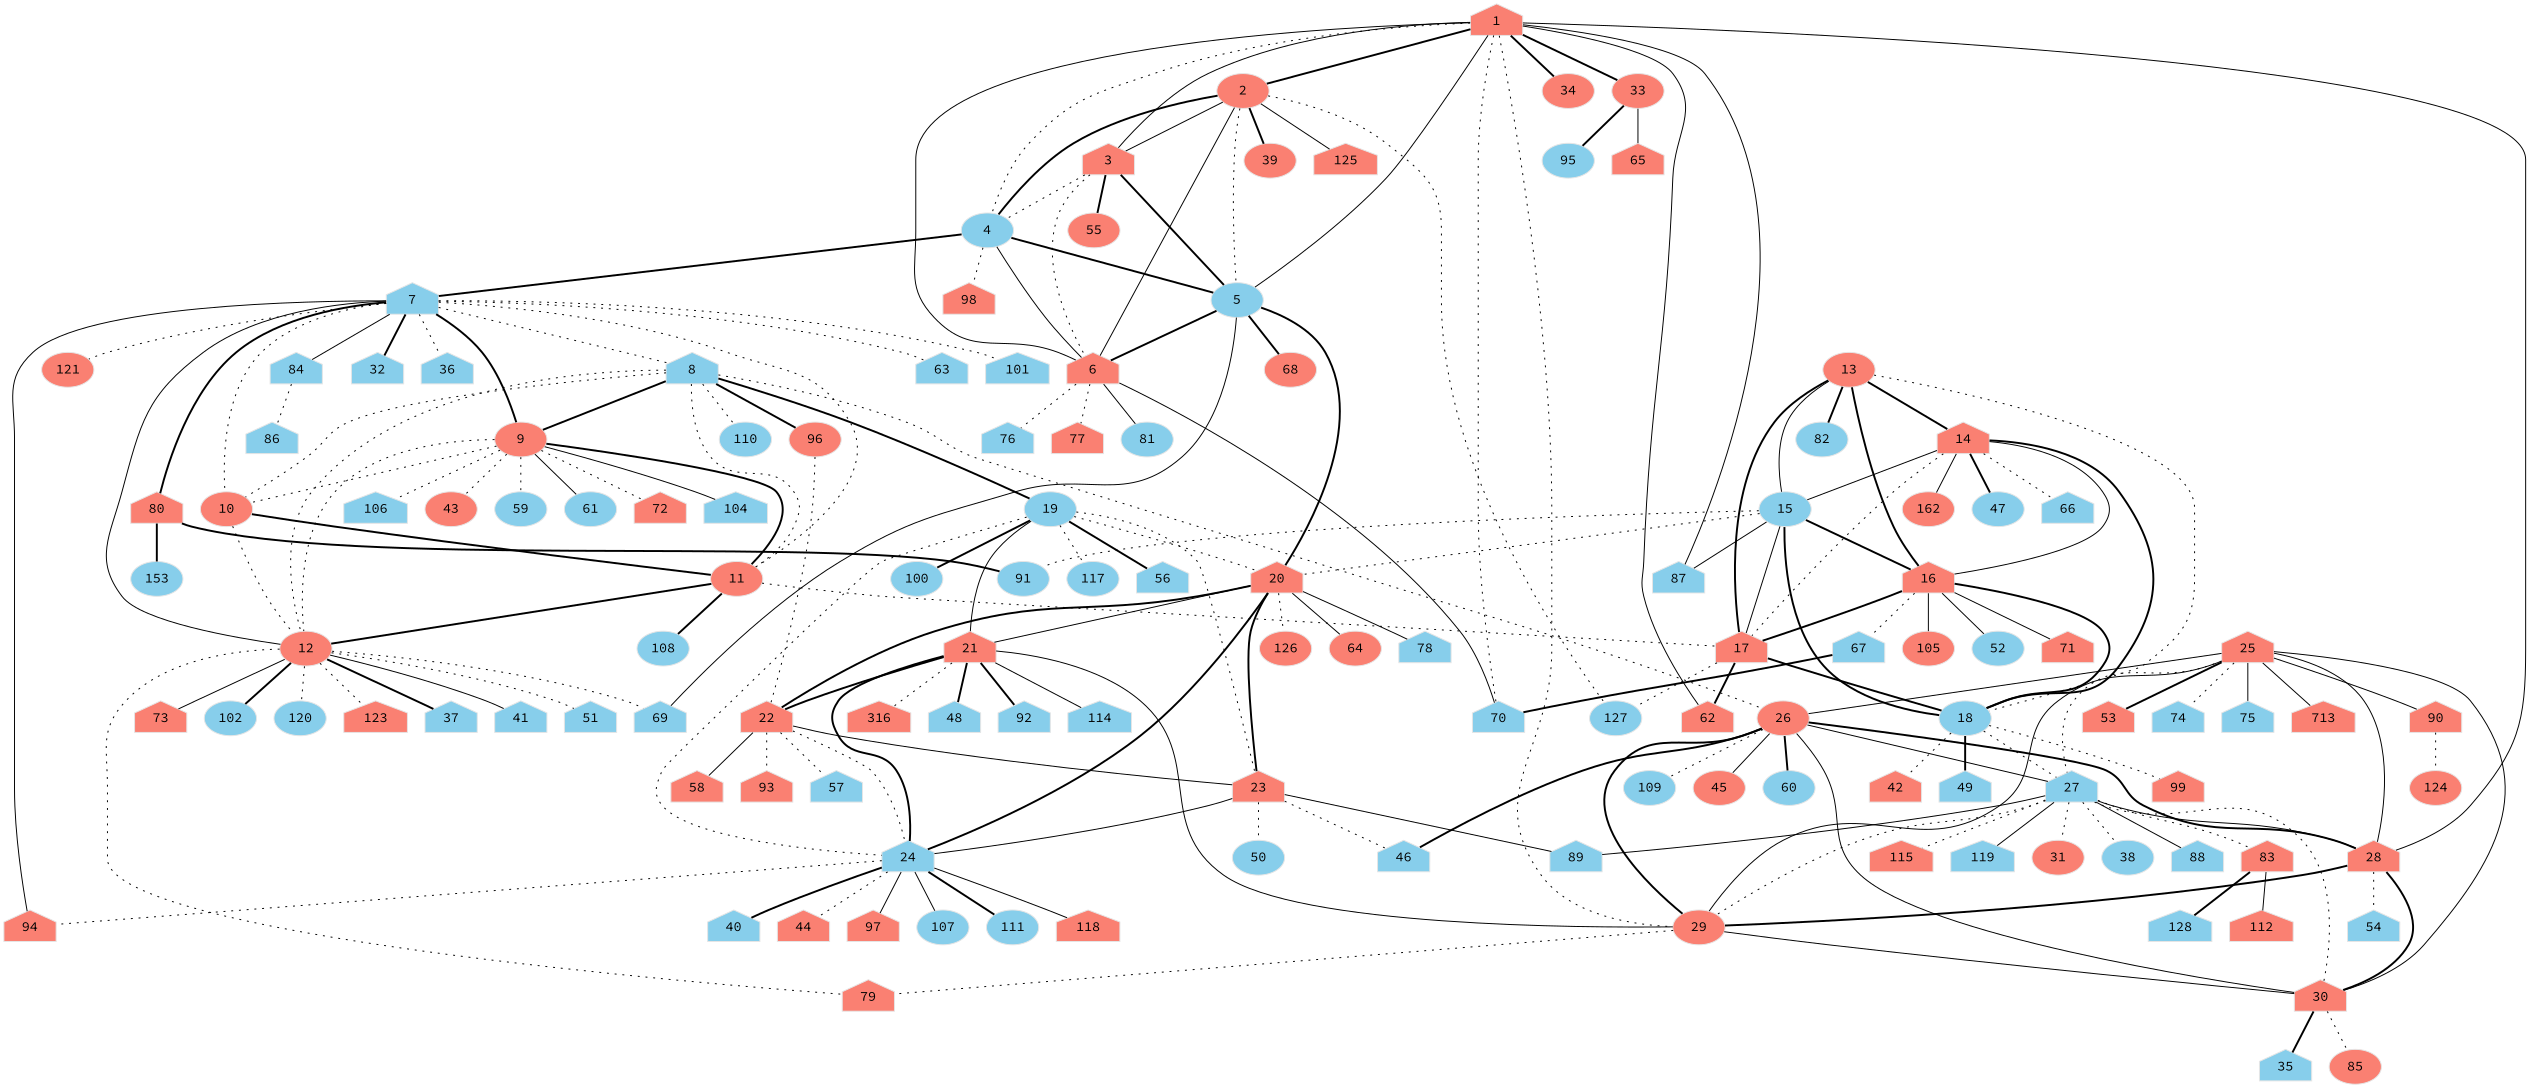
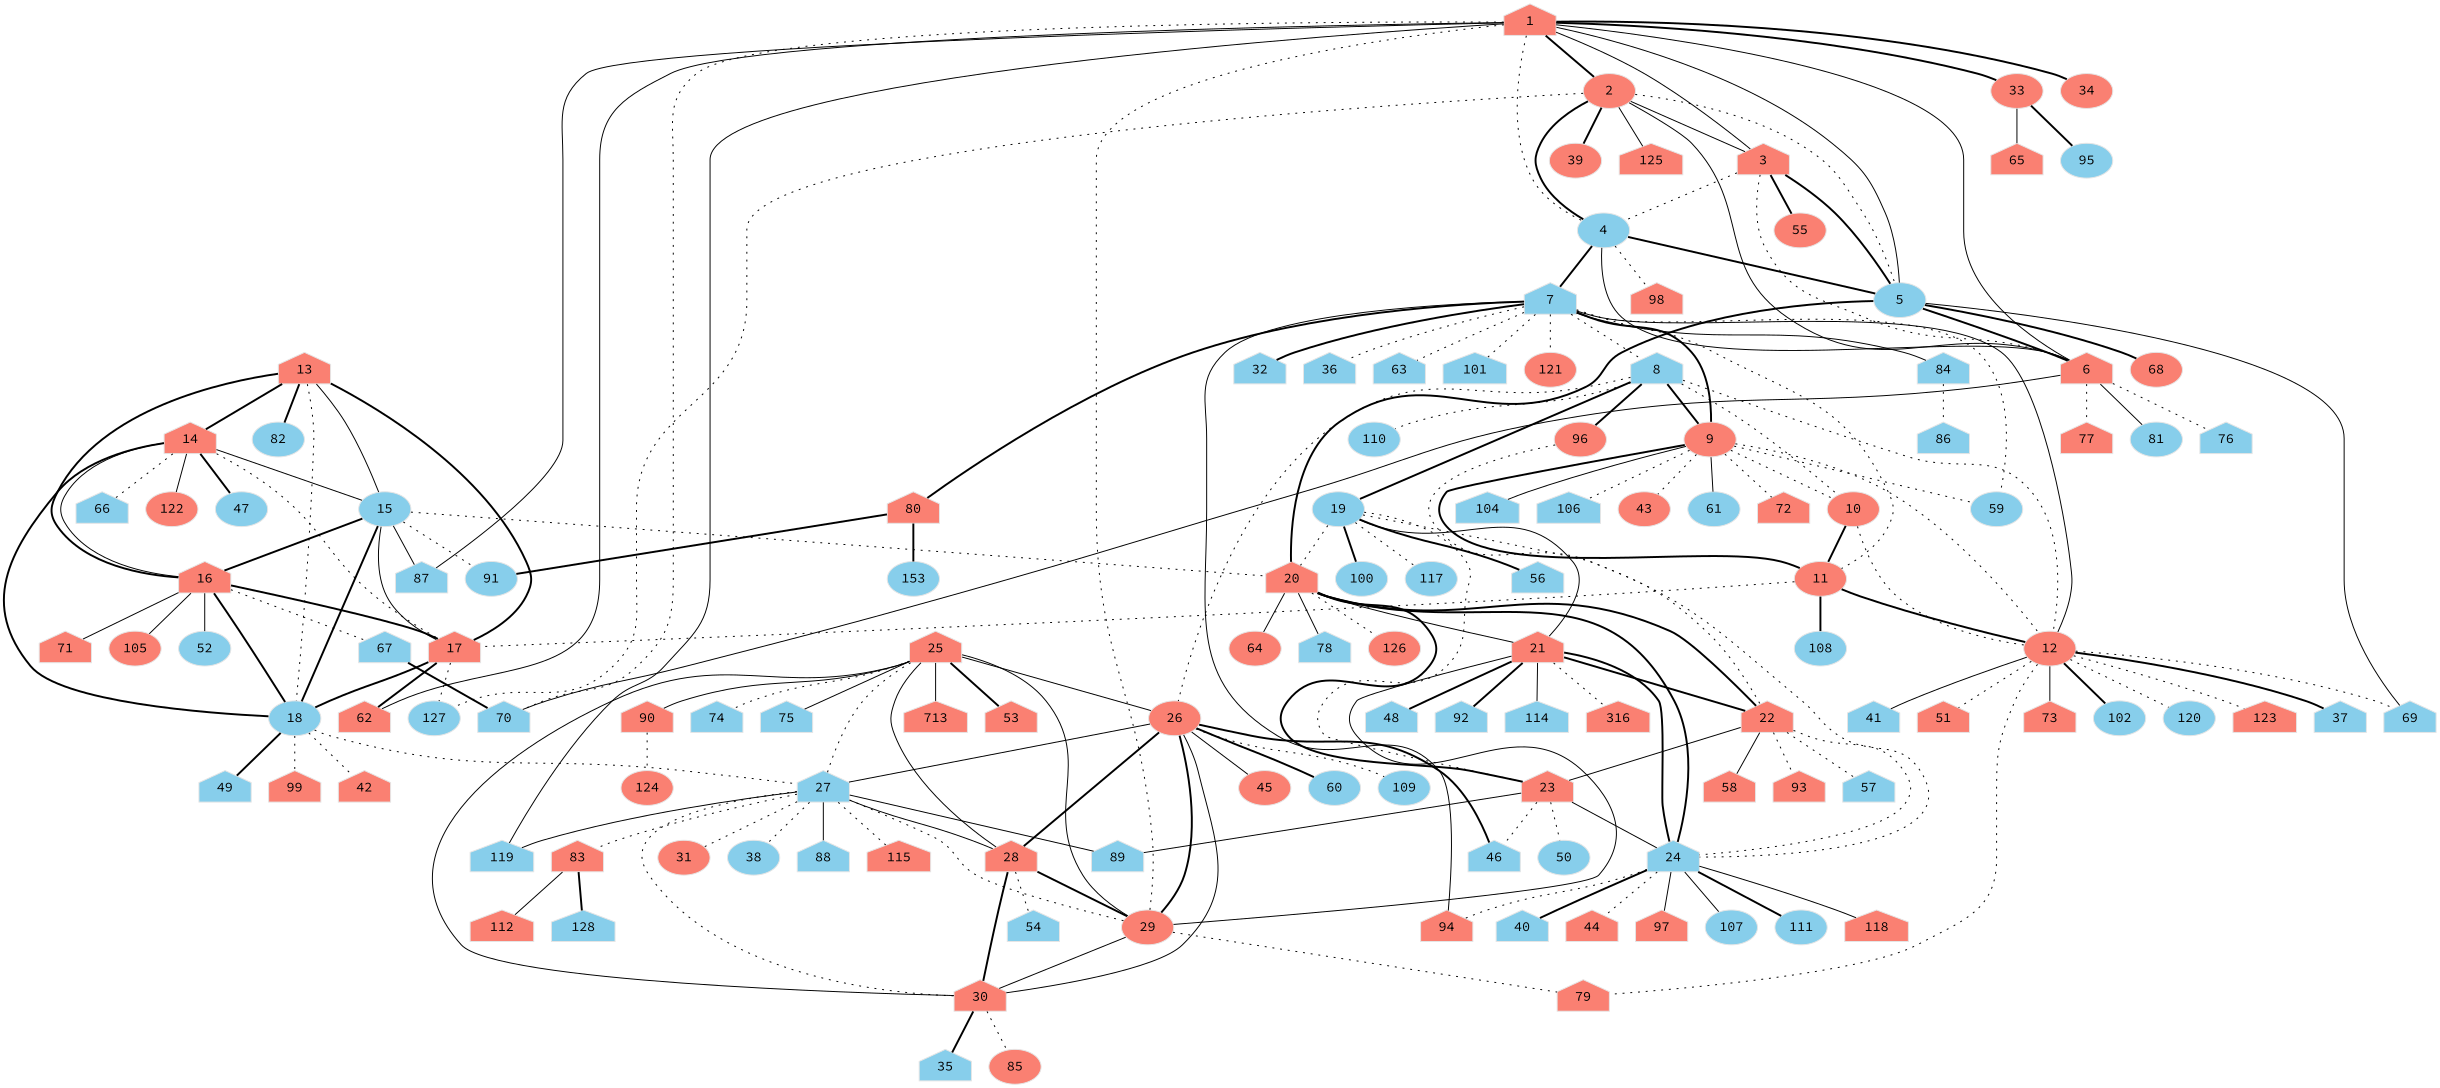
edge "1" -- "28": now "1" -- "119"
edge "7" -- "10": now "7" -- "59"
node "13": shape ellipse -> house
edge "8" -- "11": removed
node "162": label "162" -> "122"
node "51": fillcolor skyblue -> salmon
